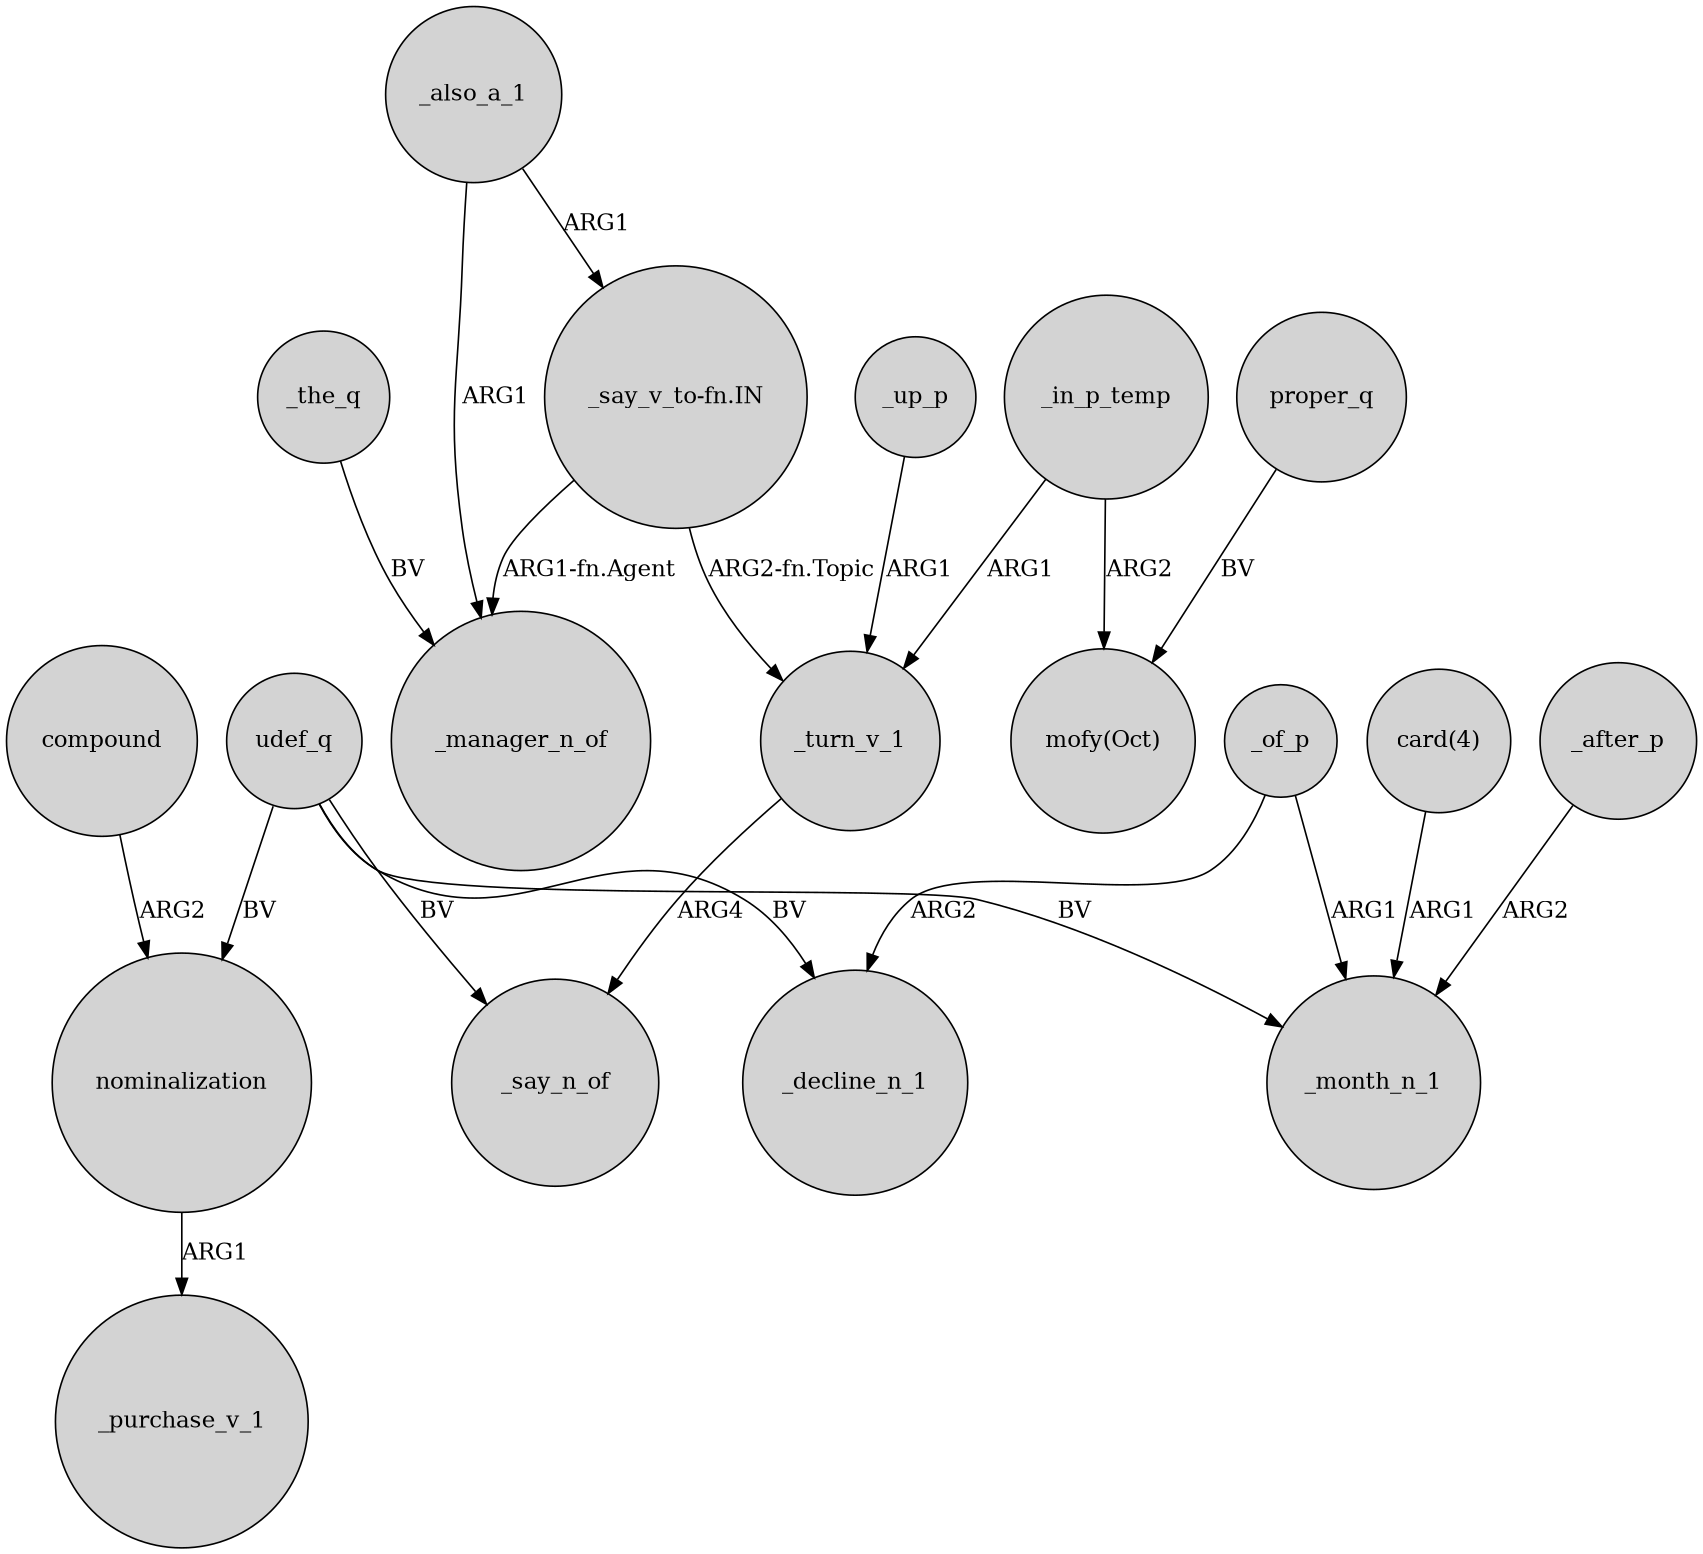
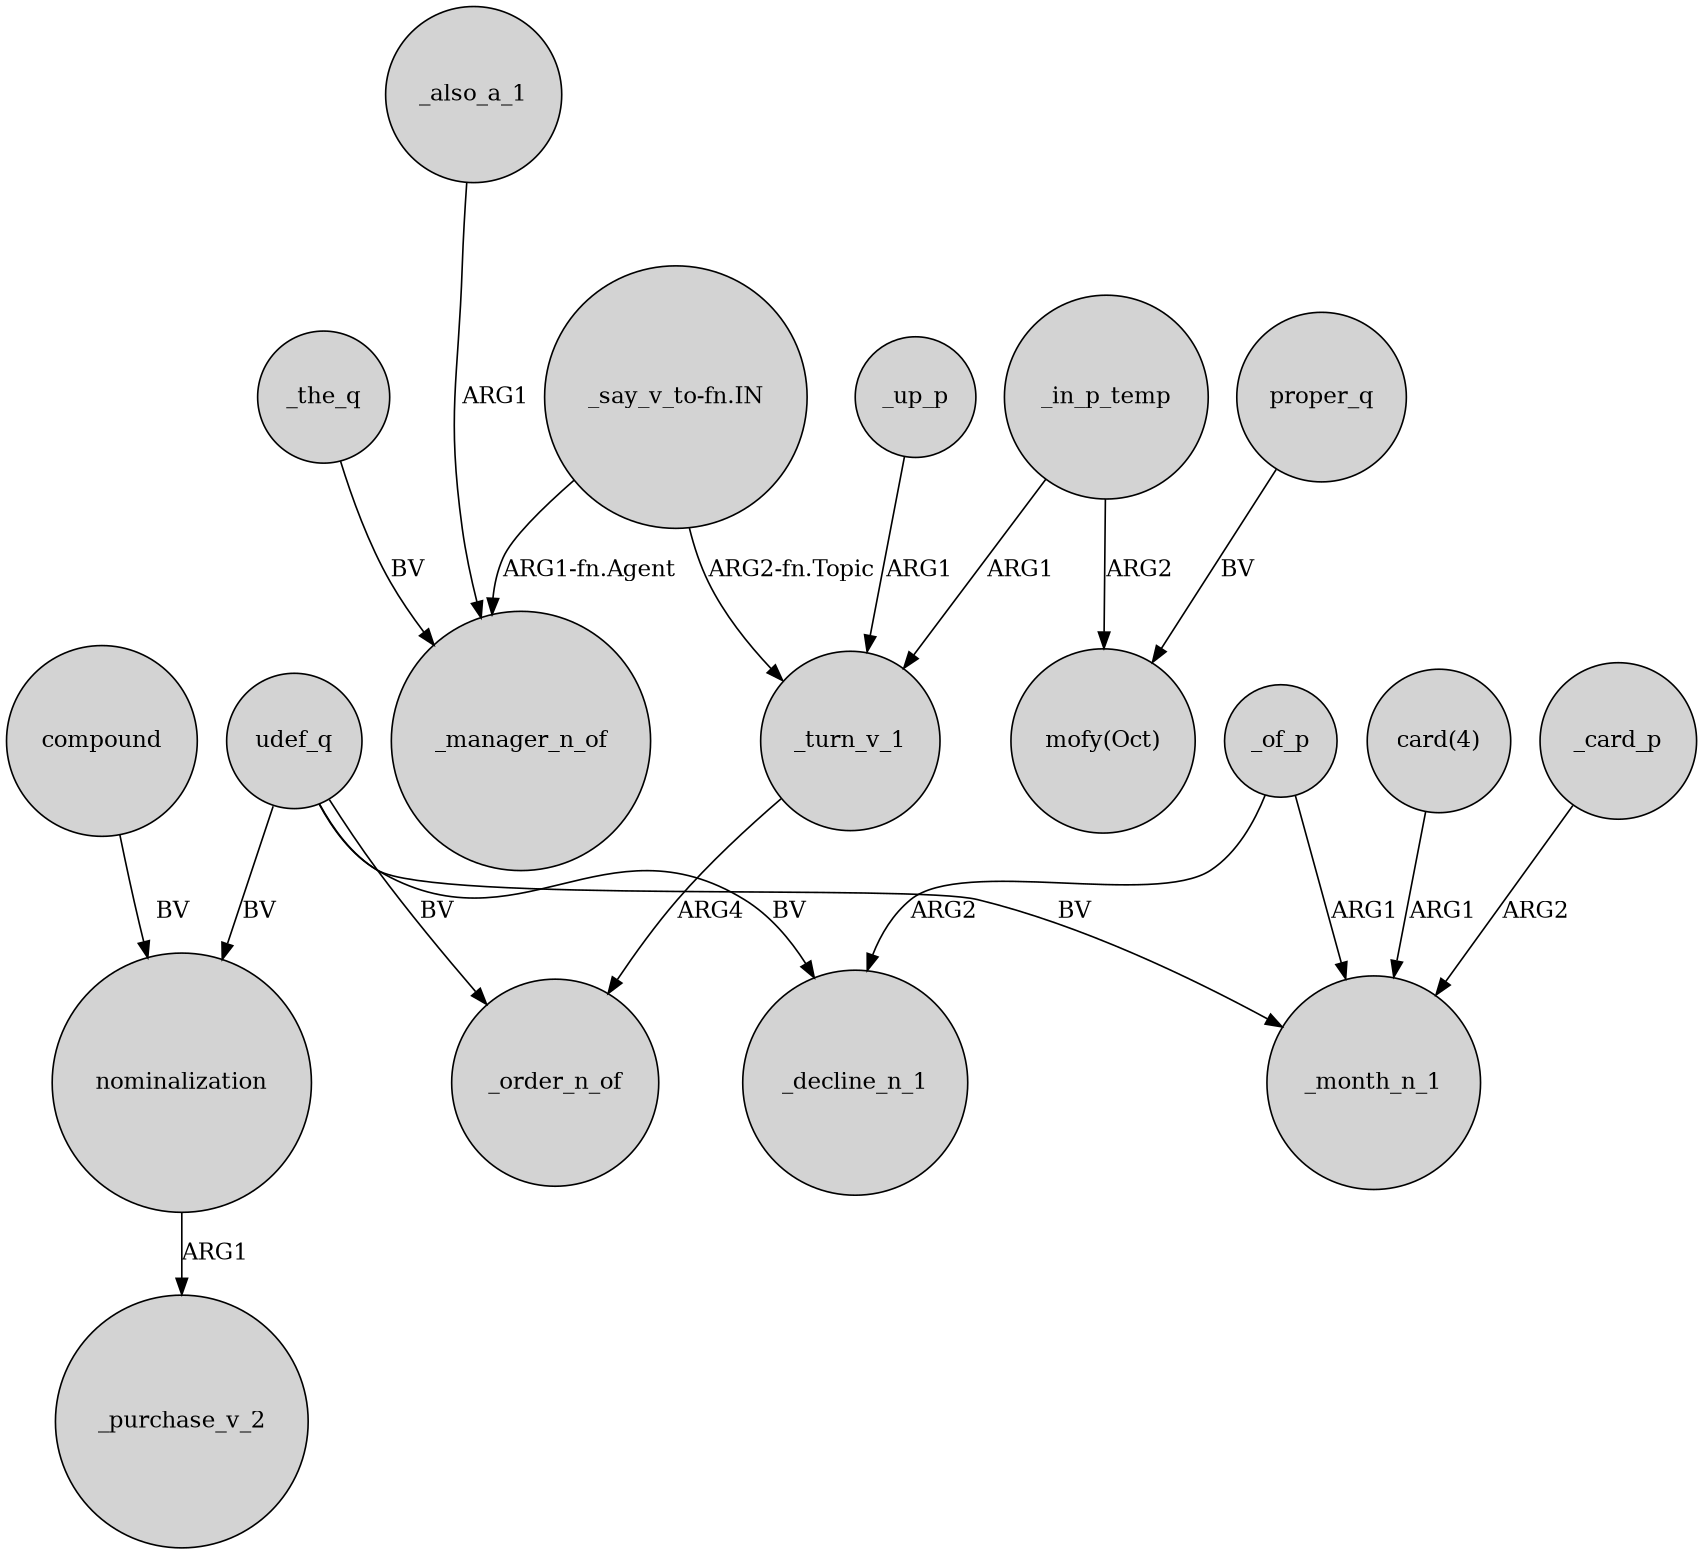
edge "_also_a_1" -> "_say_v_to-fn.IN": removed, label "ARG1"
node "_after_p": label "_after_p" -> "_card_p"
edge "compound" -> "nominalization": label "ARG2" -> "BV"
node "_say_n_of": label "_say_n_of" -> "_order_n_of"
node "_purchase_v_1": label "_purchase_v_1" -> "_purchase_v_2"
